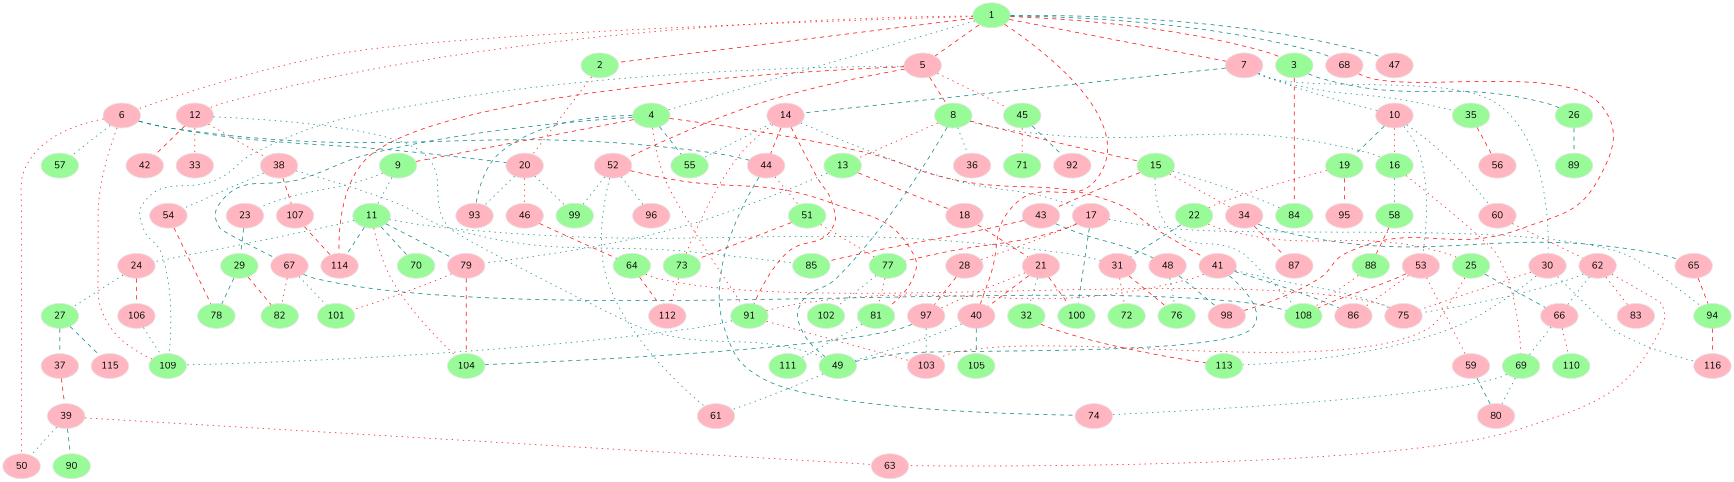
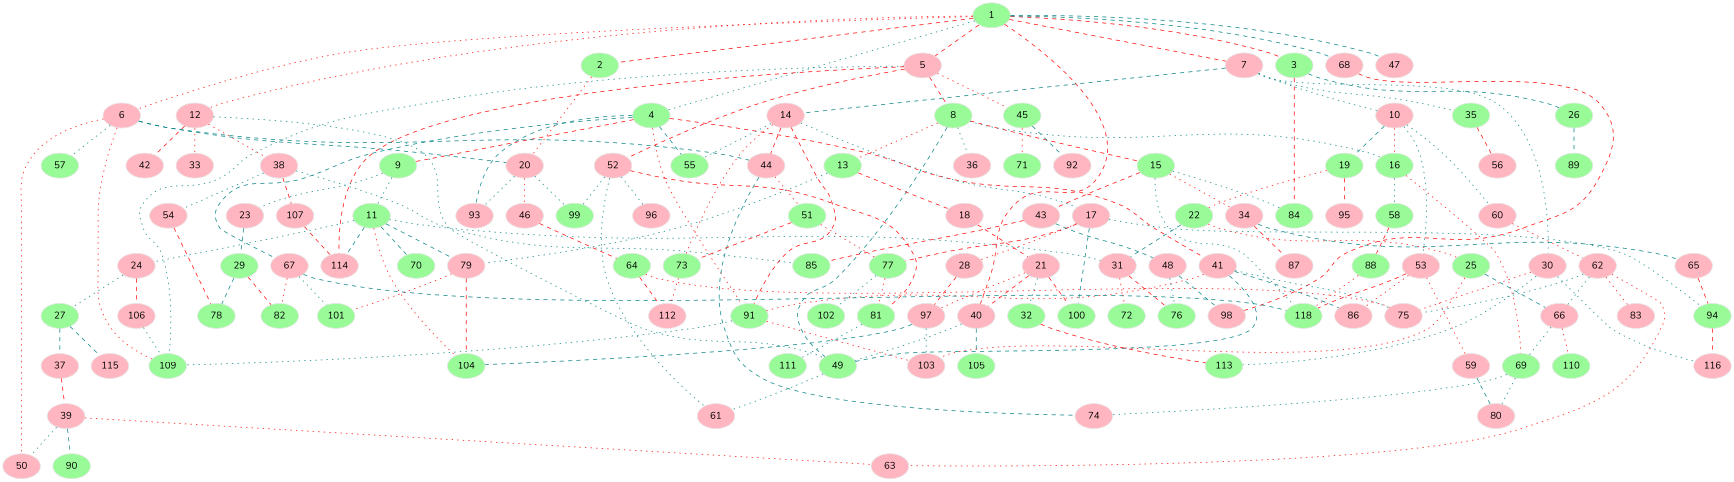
node "108": label "108" -> "118"
